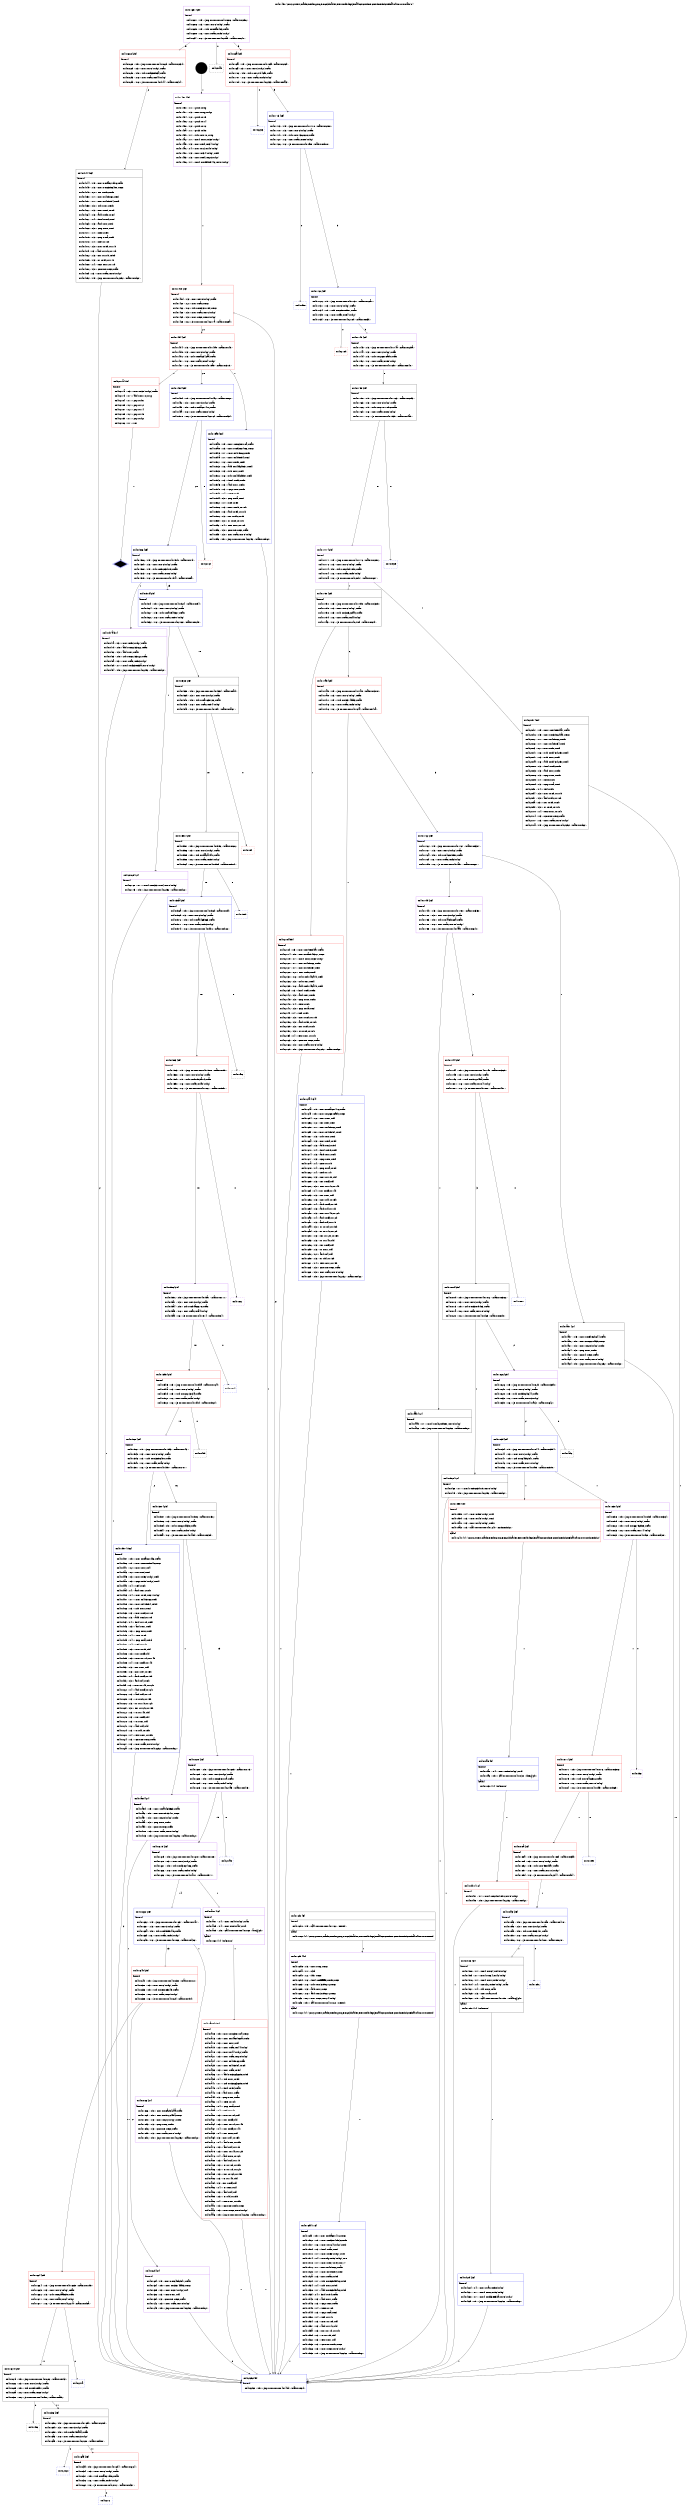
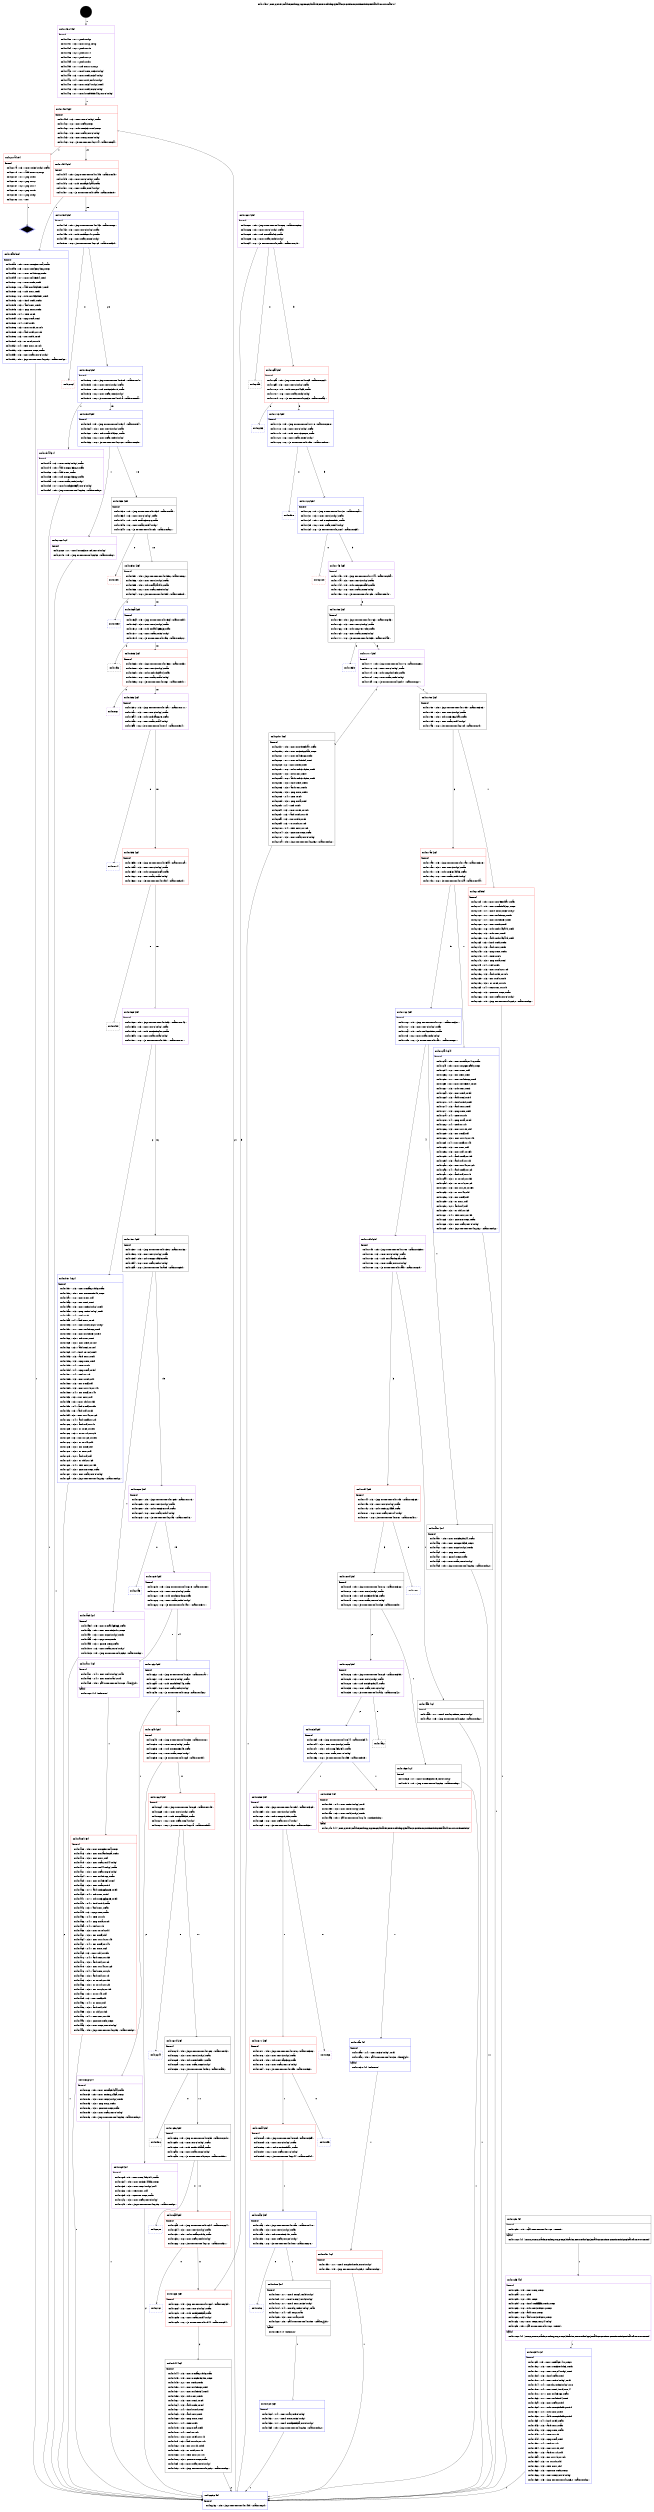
edge "0x4014d4 [25]" -> "0x40217a [19]": now "0x4014bd [23]" -> "0x40217a [19]"
edge "0x4016af [25]" -> "0x4016c8 [25]": added, label "11"
